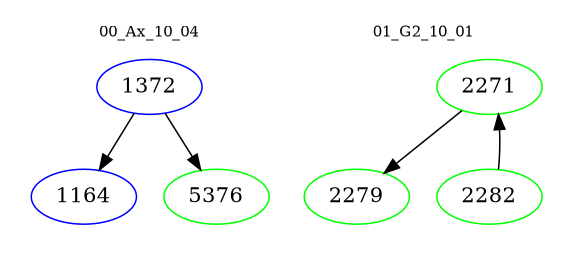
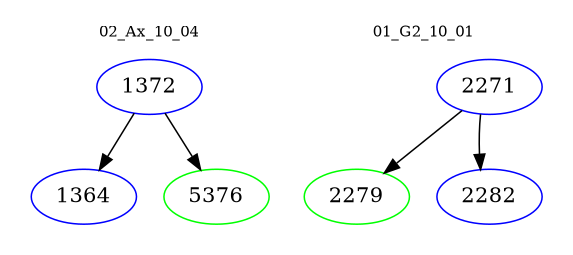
cluster "00_Ax_10_04": label "00_Ax_10_04" -> "02_Ax_10_04"
node "2271": color green -> blue
edge "2282" -> "2271": reversed
node "1164": label "1164" -> "1364"
node "2282": color green -> blue
